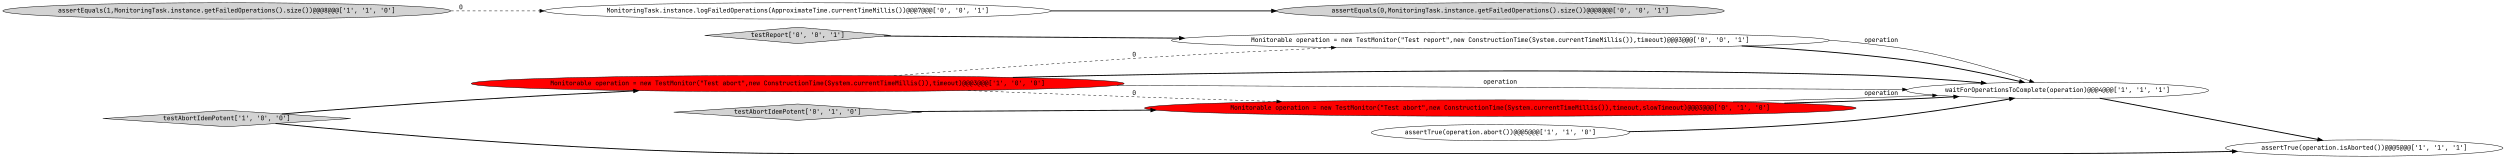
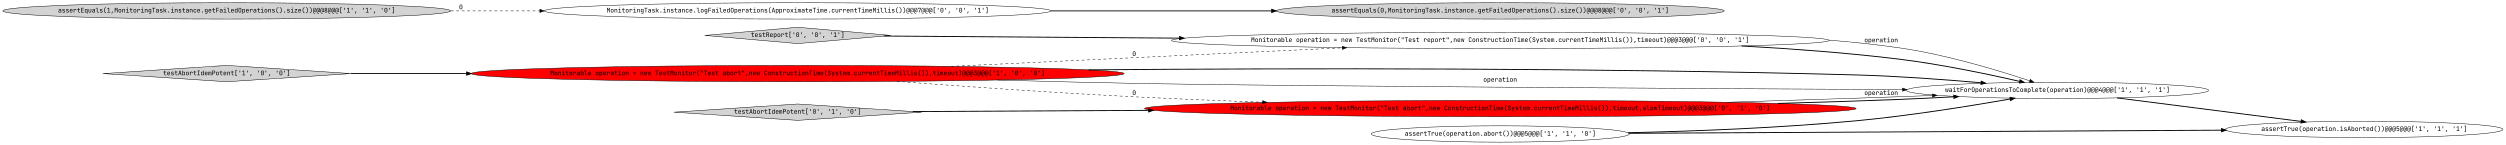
edge "testAbortIdemPotent['1', '0', '0']" -> "assertTrue(operation.isAborted())@@@5@@@['1', '1', '1']": now "assertTrue(operation.abort())@@@5@@@['1', '1', '0']" -> "assertTrue(operation.isAborted())@@@5@@@['1', '1', '1']"
